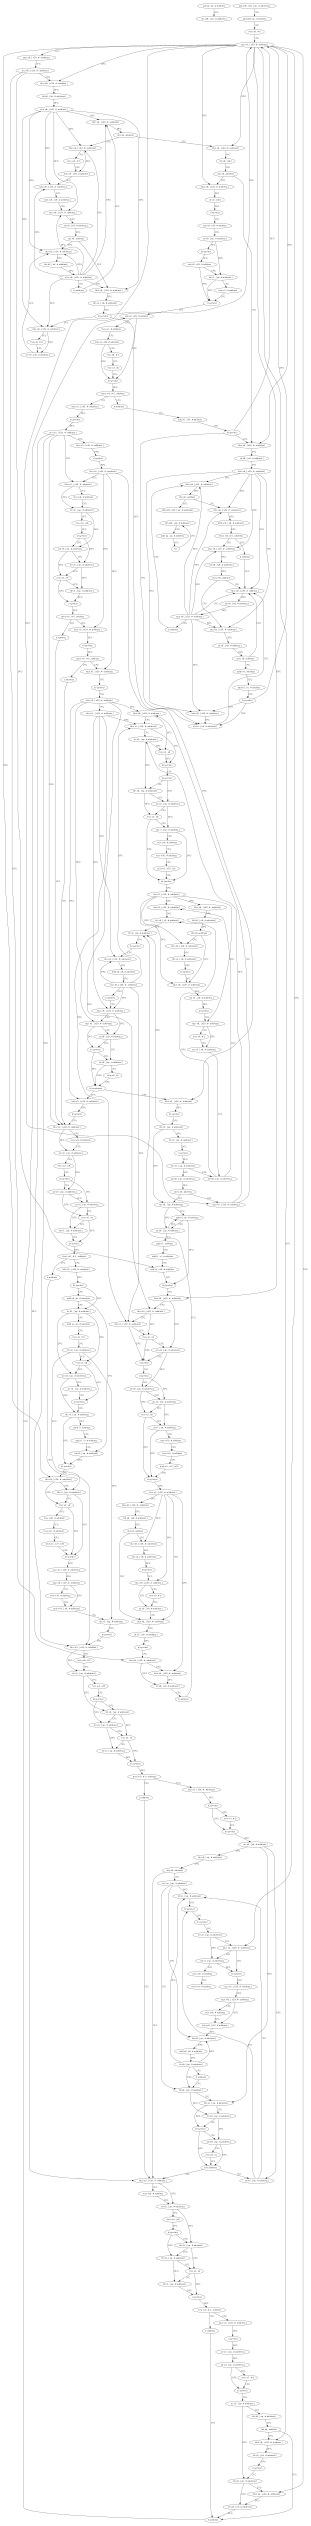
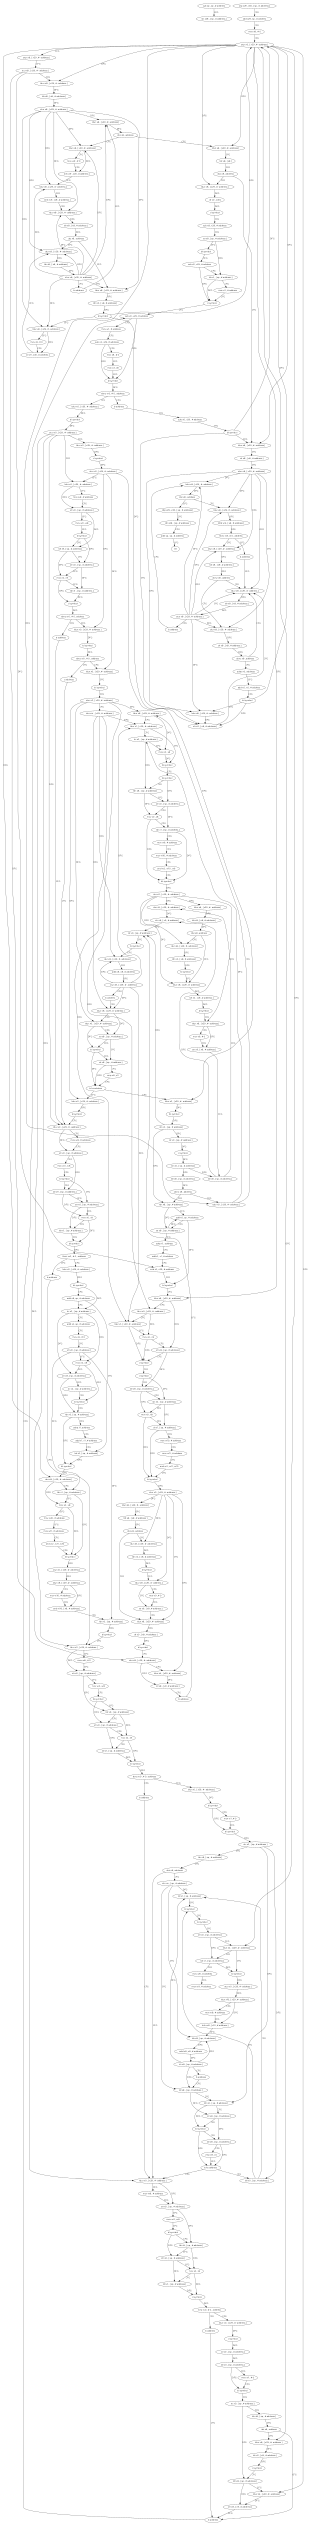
edge "ret" -> "ldr x28 , [ sp , # address ]": now "ldp x29 , x30 , [ sp , # address ]" -> "ldr x28 , [ sp , # address ]"
